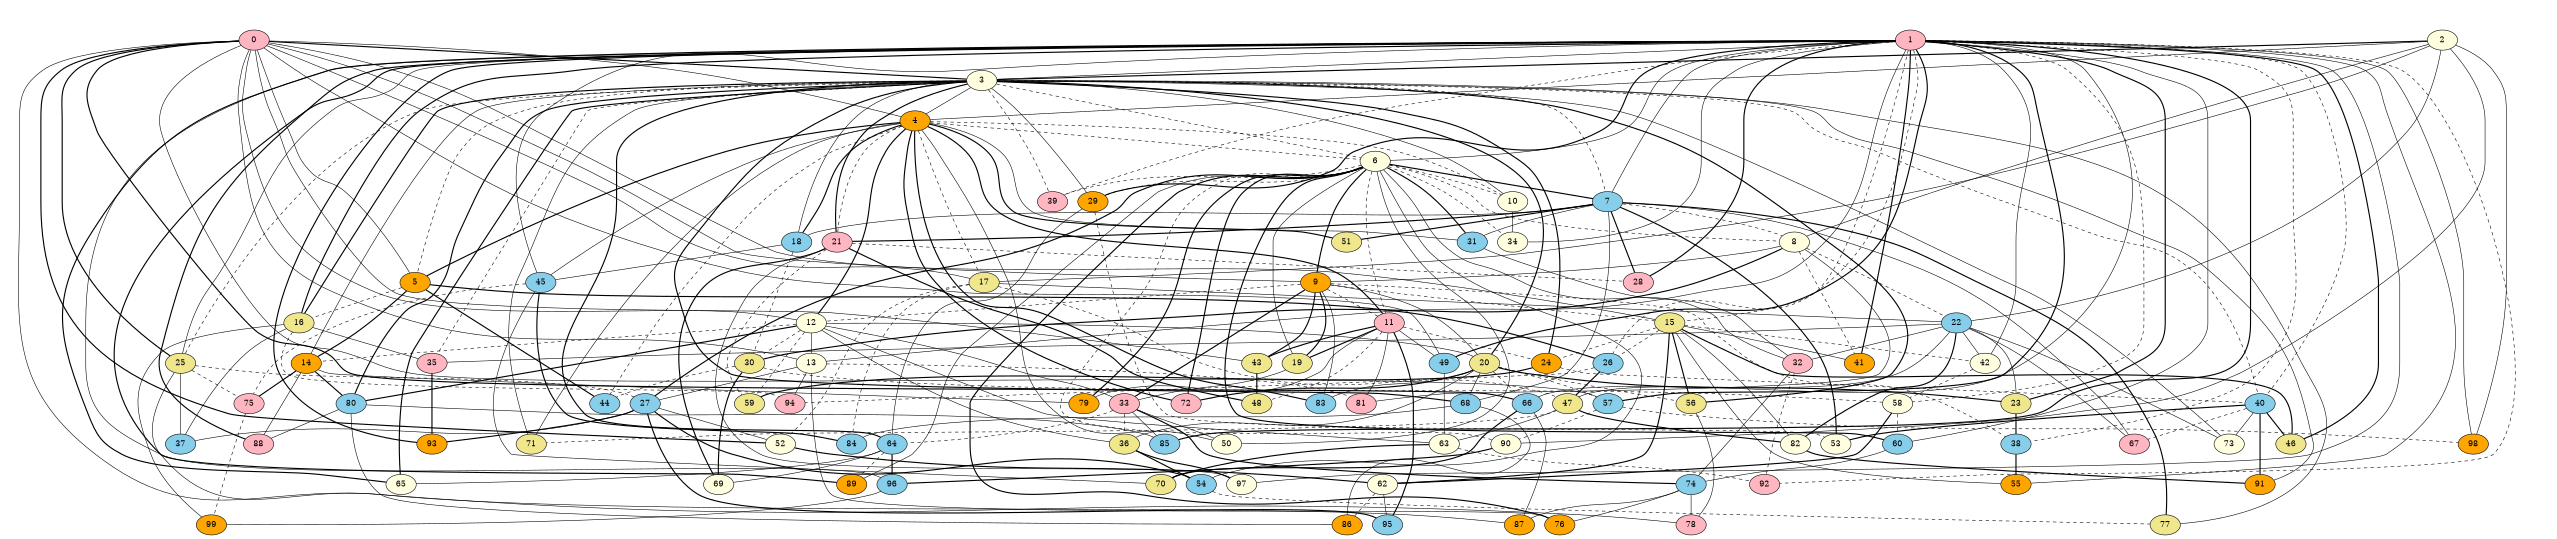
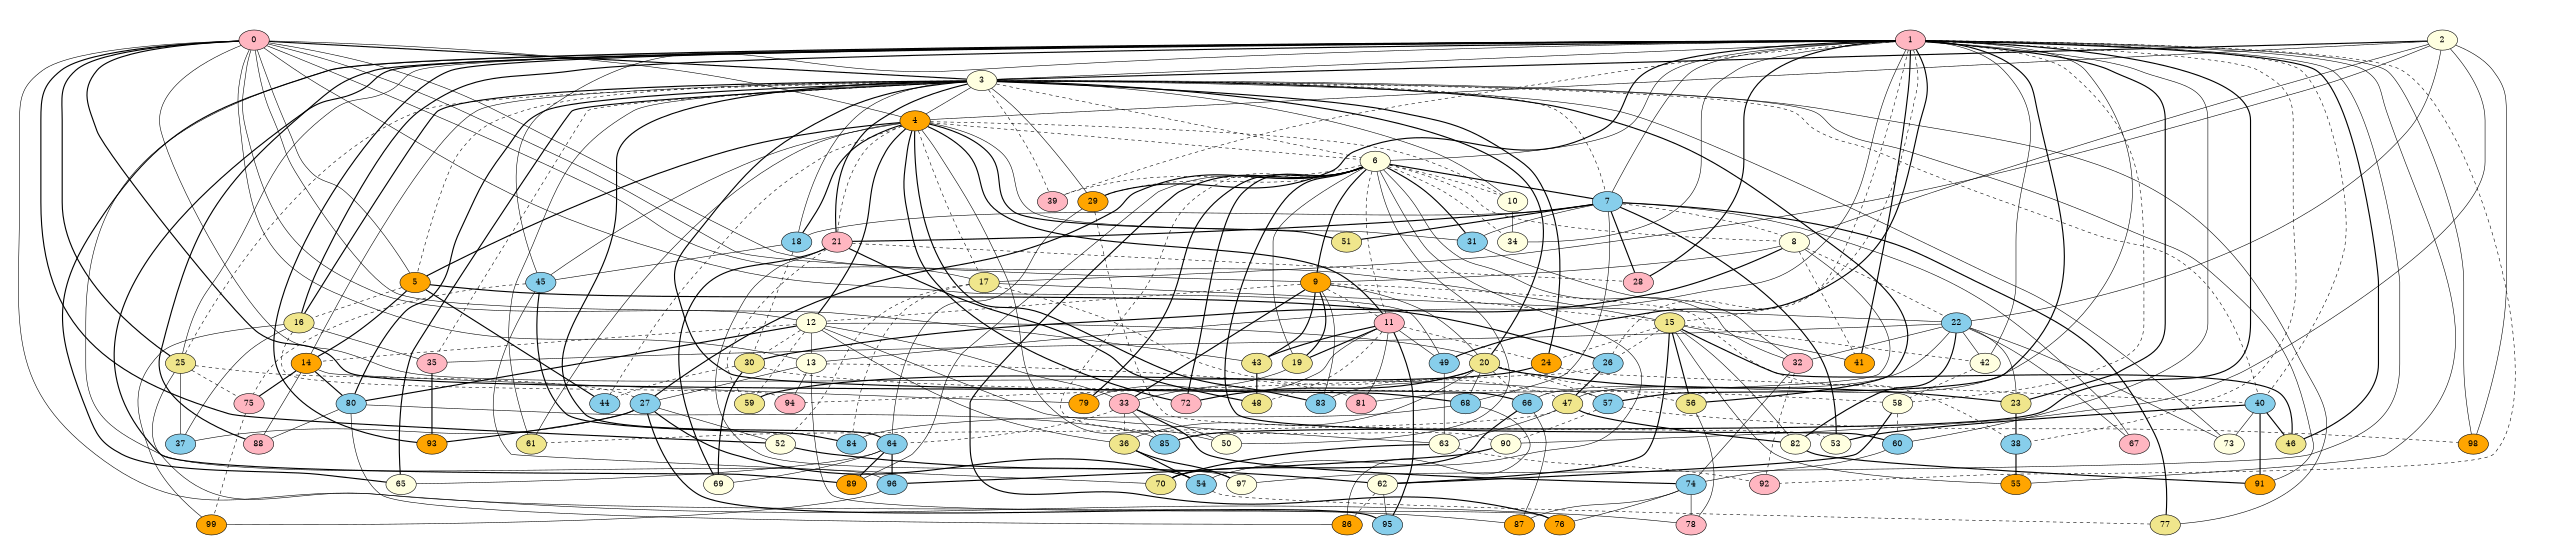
edge "40" -- "67": removed
node "71": label "71" -> "61"
edge "64" -- "89": style dashed -> bold
